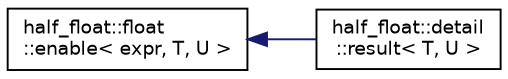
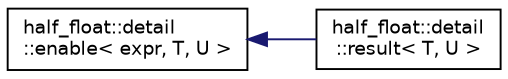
node "half_float::float ::enable< expr, T, U >": label "half_float::float ::enable< expr, T, U >" -> "half_float::detail ::enable< expr, T, U >"
